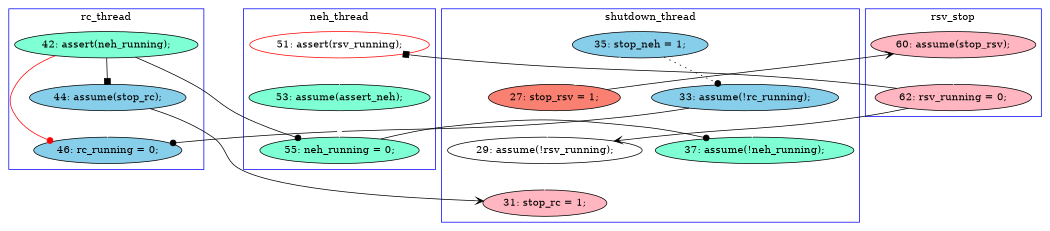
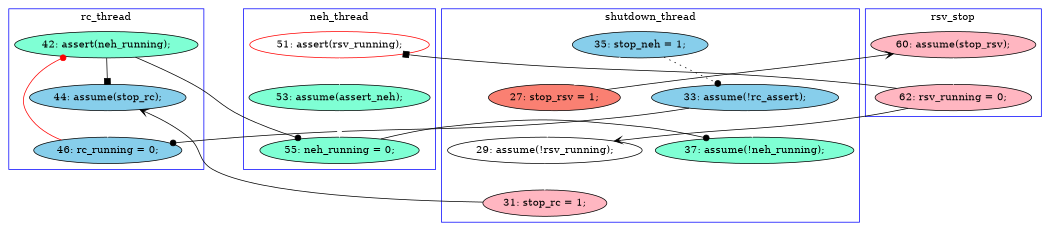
edge "42: assert(neh_running);" -> "46: rc_running = 0;": reversed
node "33: assume(!rc_running);": label "33: assume(!rc_running);" -> "33: assume(!rc_assert);"
edge "44: assume(stop_rc);" -> "31: stop_rc = 1;": reversed
